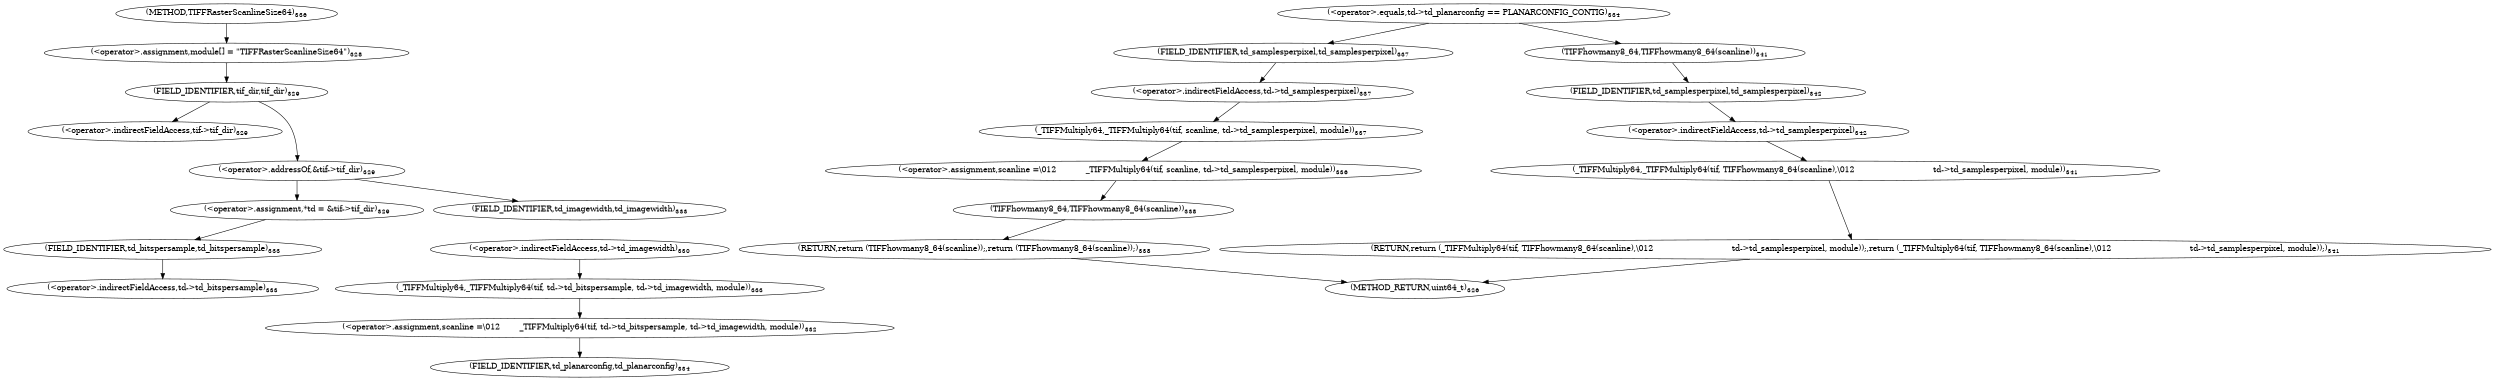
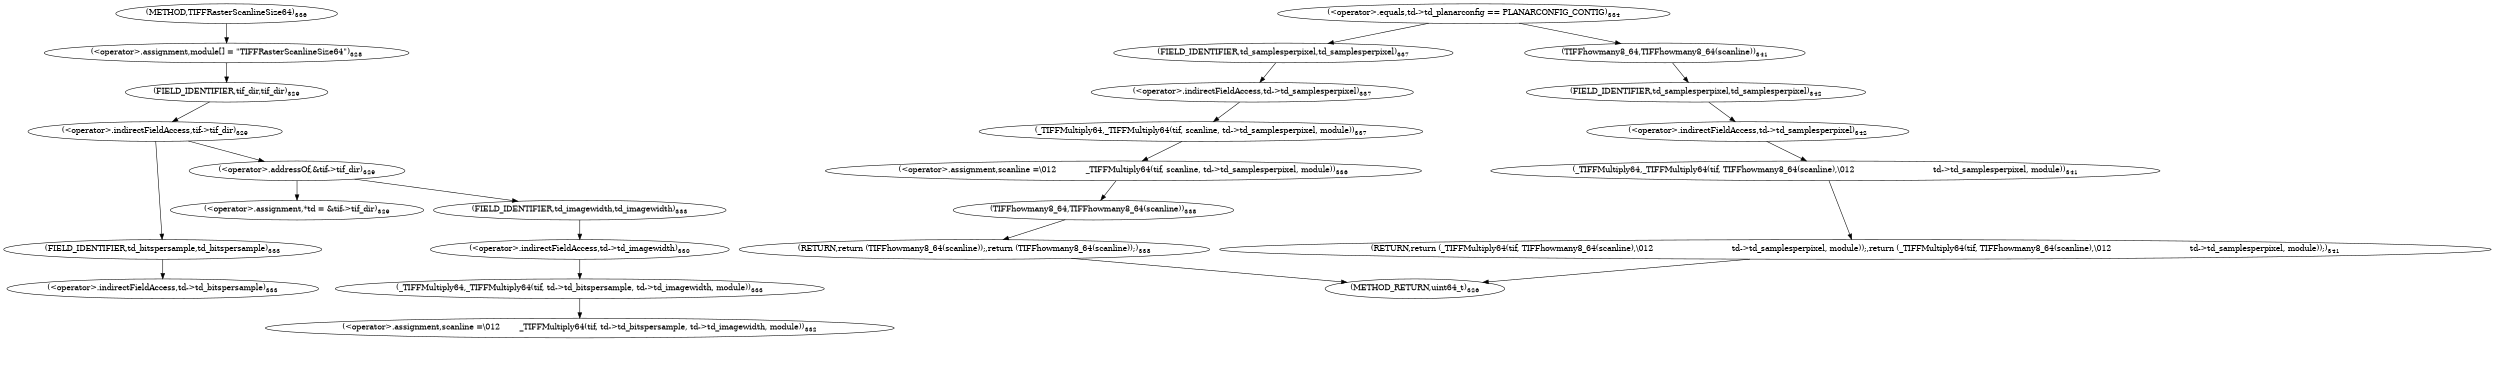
edge "(FIELD_IDENTIFIER,tif_dir,tif_dir)" -> "(<operator>.addressOf,&tif->tif_dir)": now "(<operator>.indirectFieldAccess,tif->tif_dir)" -> "(<operator>.addressOf,&tif->tif_dir)"
edge "(FIELD_IDENTIFIER,td_imagewidth,td_imagewidth)" -> "(<operator>.indirectFieldAccess,td->td_imagewidth)": added
edge "(<operator>.assignment,*td = &tif->tif_dir)" -> "(FIELD_IDENTIFIER,td_bitspersample,td_bitspersample)": now "(<operator>.indirectFieldAccess,tif->tif_dir)" -> "(FIELD_IDENTIFIER,td_bitspersample,td_bitspersample)"
node "(FIELD_IDENTIFIER,td_planarconfig,td_planarconfig)": removed
